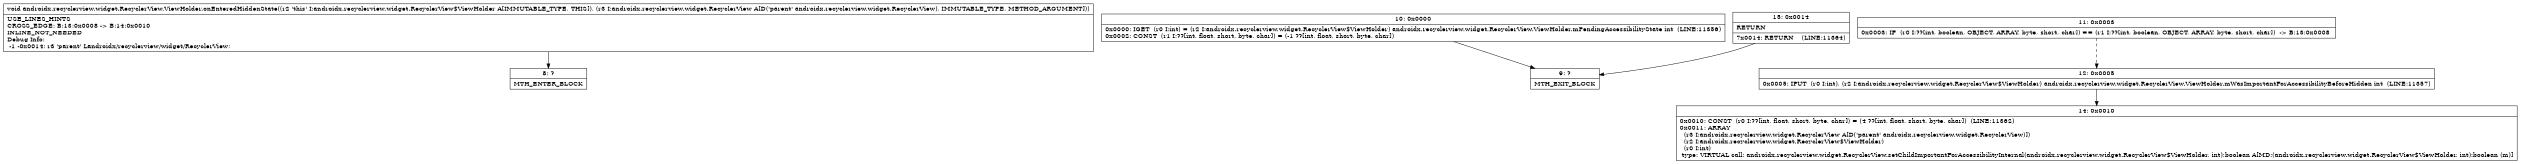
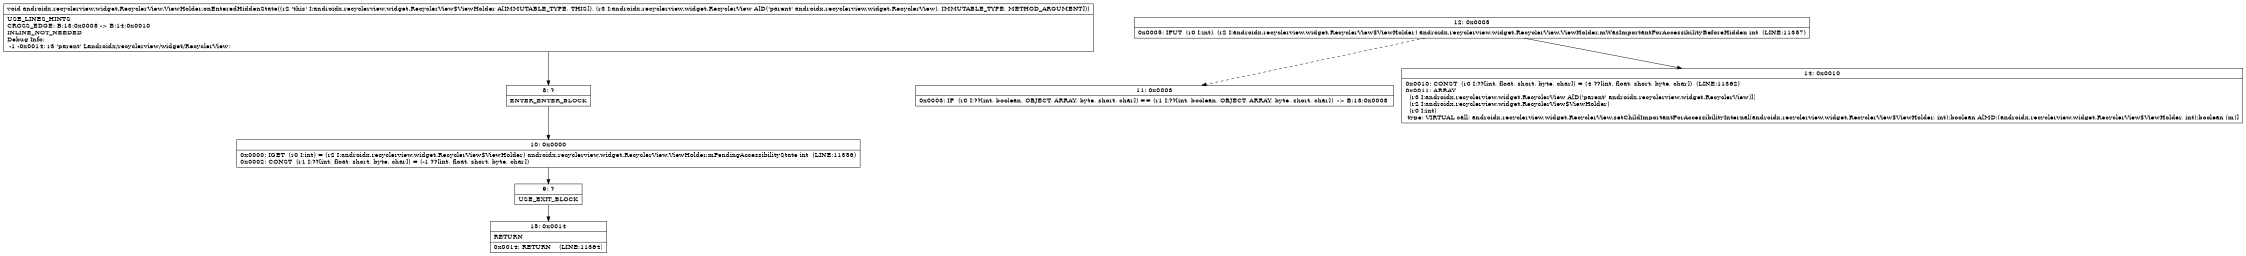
node "15: 0x0014": text "7x0014: RETURN    (LINE:11364)" -> "0x0014: RETURN    (LINE:11364)"
edge "11: 0x0003" -> "12: 0x0005": reversed
edge "15: 0x0014" -> "9: ?": reversed
node "8: ?": text "MTH_ENTER_BLOCK" -> "ENTER_ENTER_BLOCK"
node "9: ?": text "MTH_EXIT_BLOCK" -> "USE_EXIT_BLOCK"
edge "8: ?" -> "10: 0x0000": added
